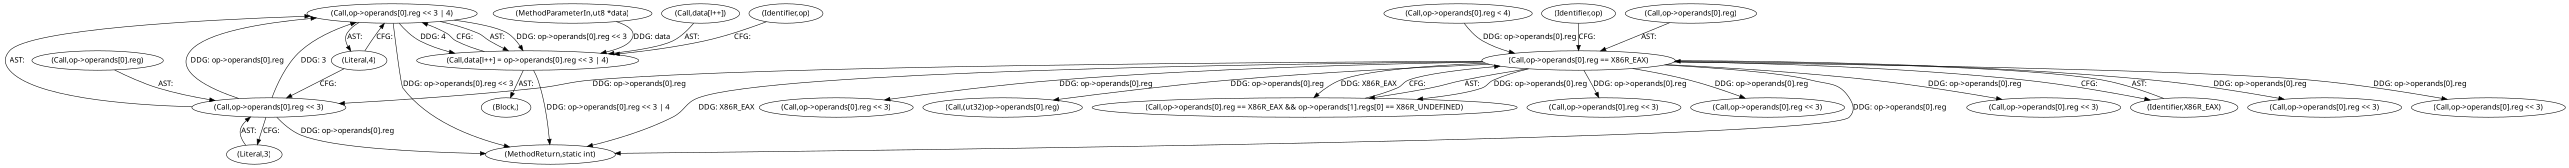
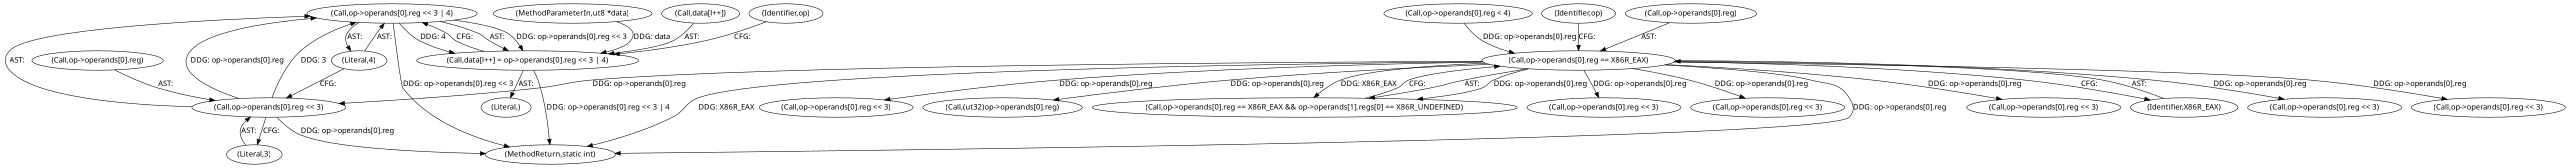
edge "(Literal,4)" -> "(Call,op->operands[0].reg << 3 | 4)": label "CFG: " -> "AST: "
node "(Block,)": label "(Block,)" -> "(Literal,)"
